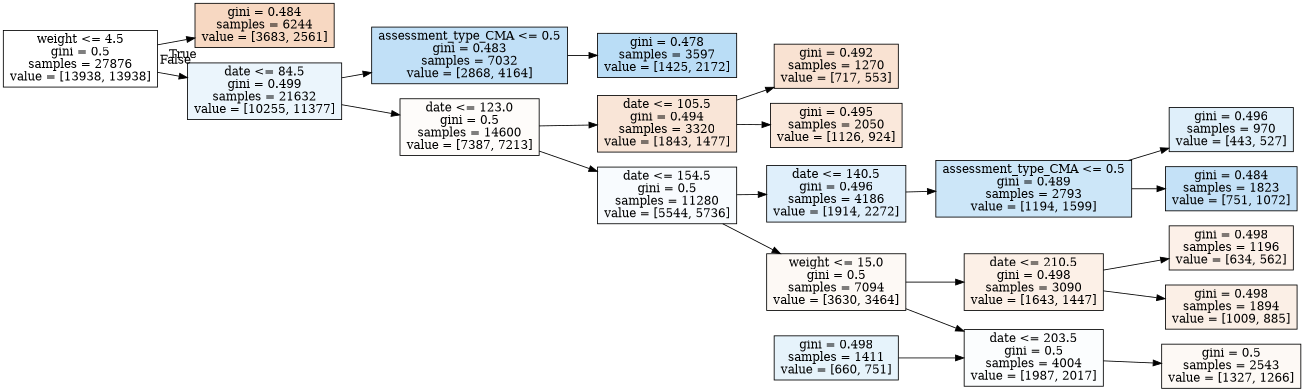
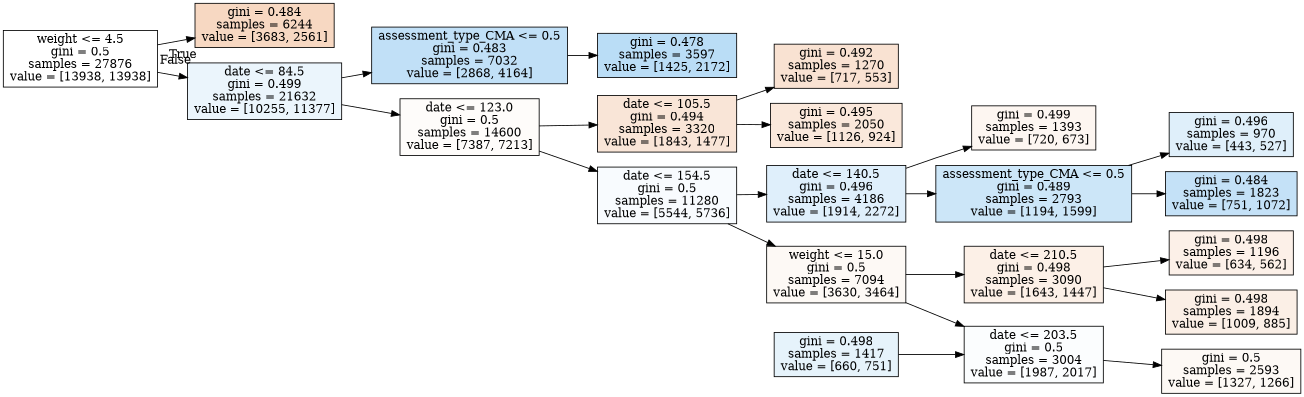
node "gini = 0.499 samples = 1393 value = [720, 673]": added
node "gini = 0.498 samples = 1411 value = [660, 751]": label "gini = 0.498 samples = 1411 value = [660, 751]" -> "gini = 0.498 samples = 1417 value = [660, 751]"
node "date <= 203.5 gini = 0.5 samples = 4004 value = [1987, 2017]": label "date <= 203.5 gini = 0.5 samples = 4004 value = [1987, 2017]" -> "date <= 203.5 gini = 0.5 samples = 3004 value = [1987, 2017]"
node "gini = 0.5 samples = 2543 value = [1327, 1266]": label "gini = 0.5 samples = 2543 value = [1327, 1266]" -> "gini = 0.5 samples = 2593 value = [1327, 1266]"
